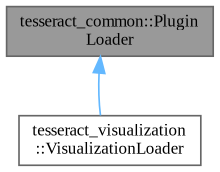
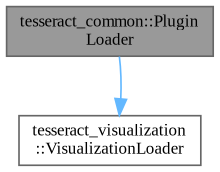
edge "tesseract_visualization ::VisualizationLoader" -> "tesseract_common::Plugin Loader": reversed
